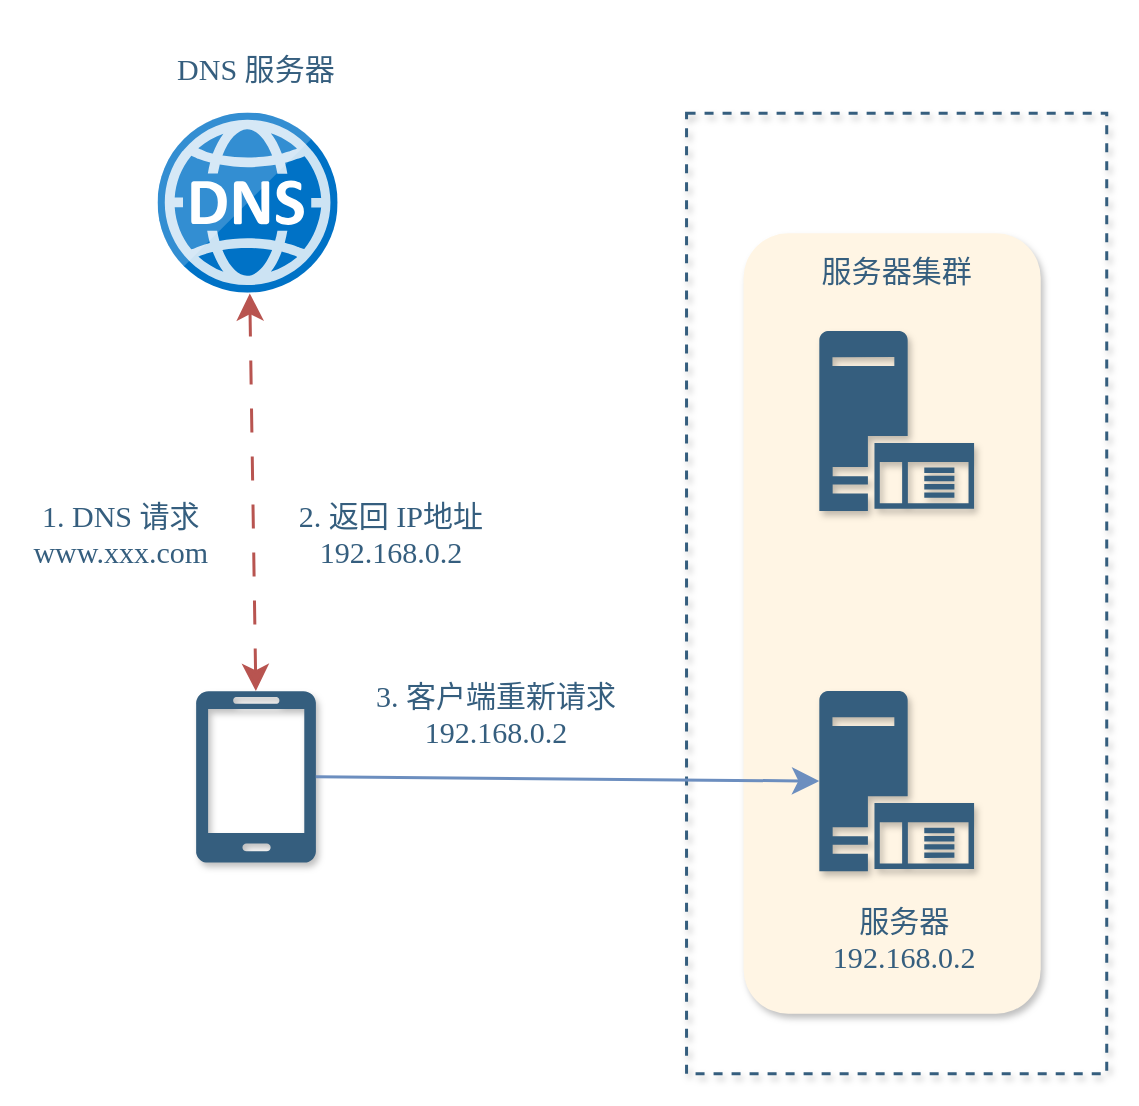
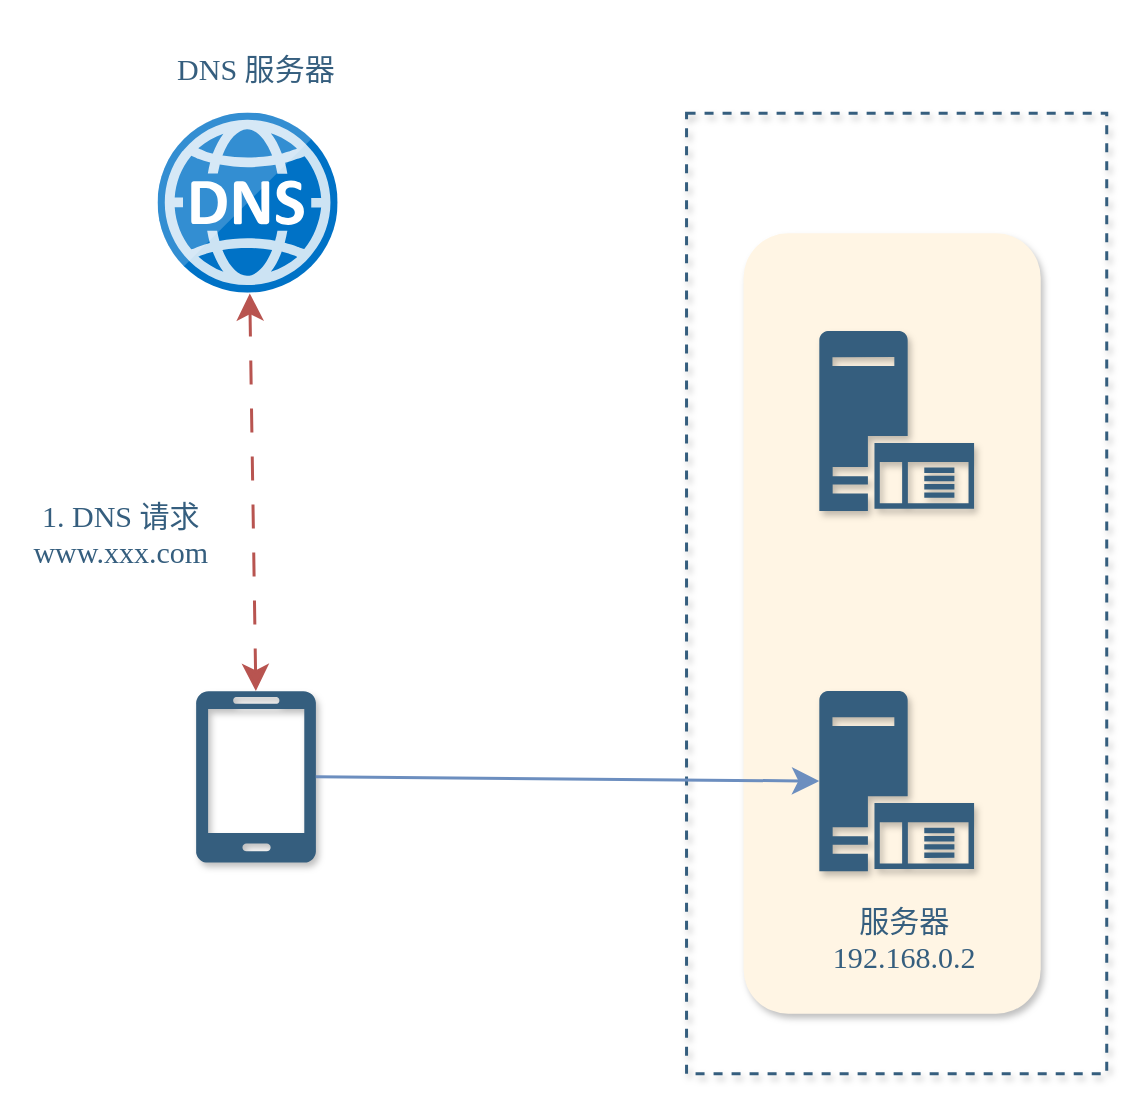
node "服务器集群": removed
node "2. 返回 IP地址 192.168.0.2": removed
node "3. 客户端重新请求 192.168.0.2": removed
